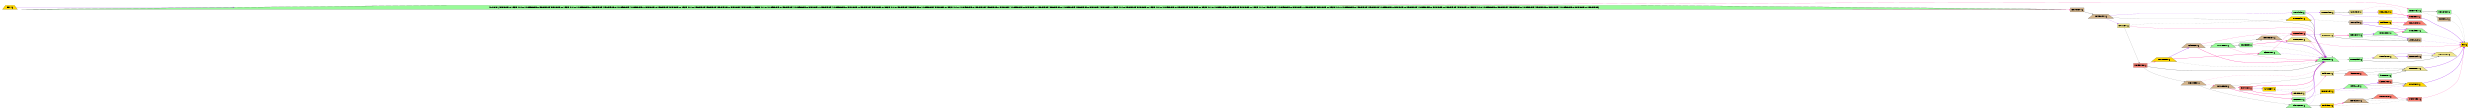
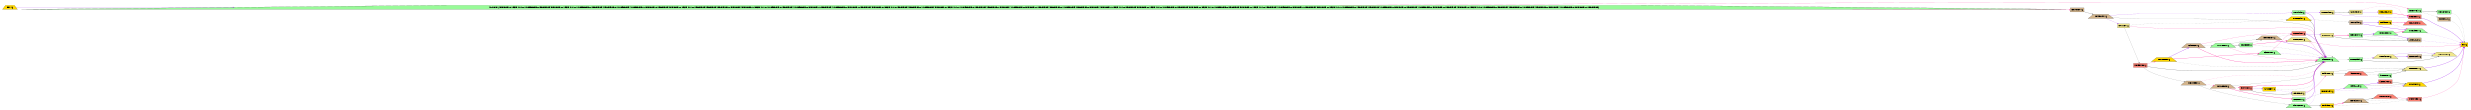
edge "512776231 - []" -> "693488948 - []": color deeppink -> gray40
